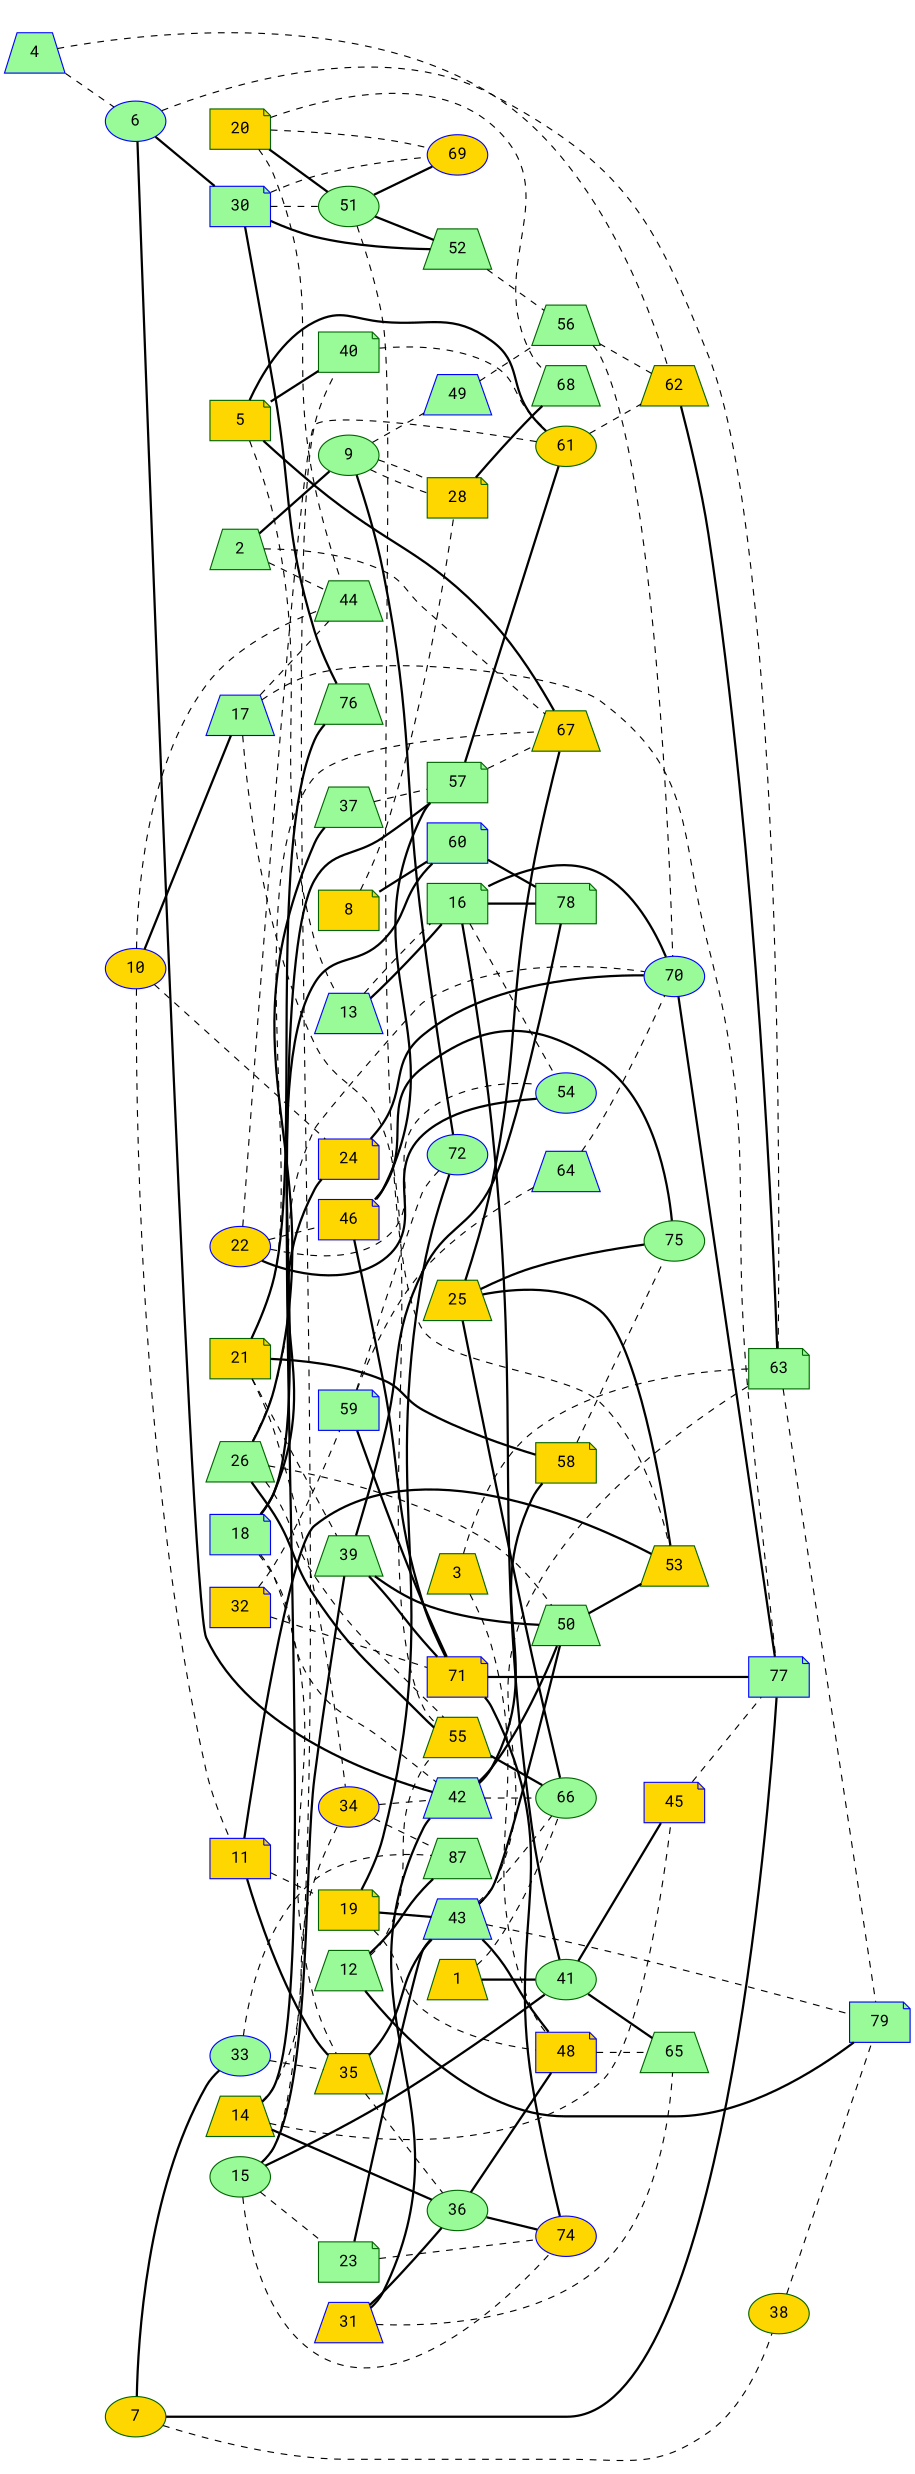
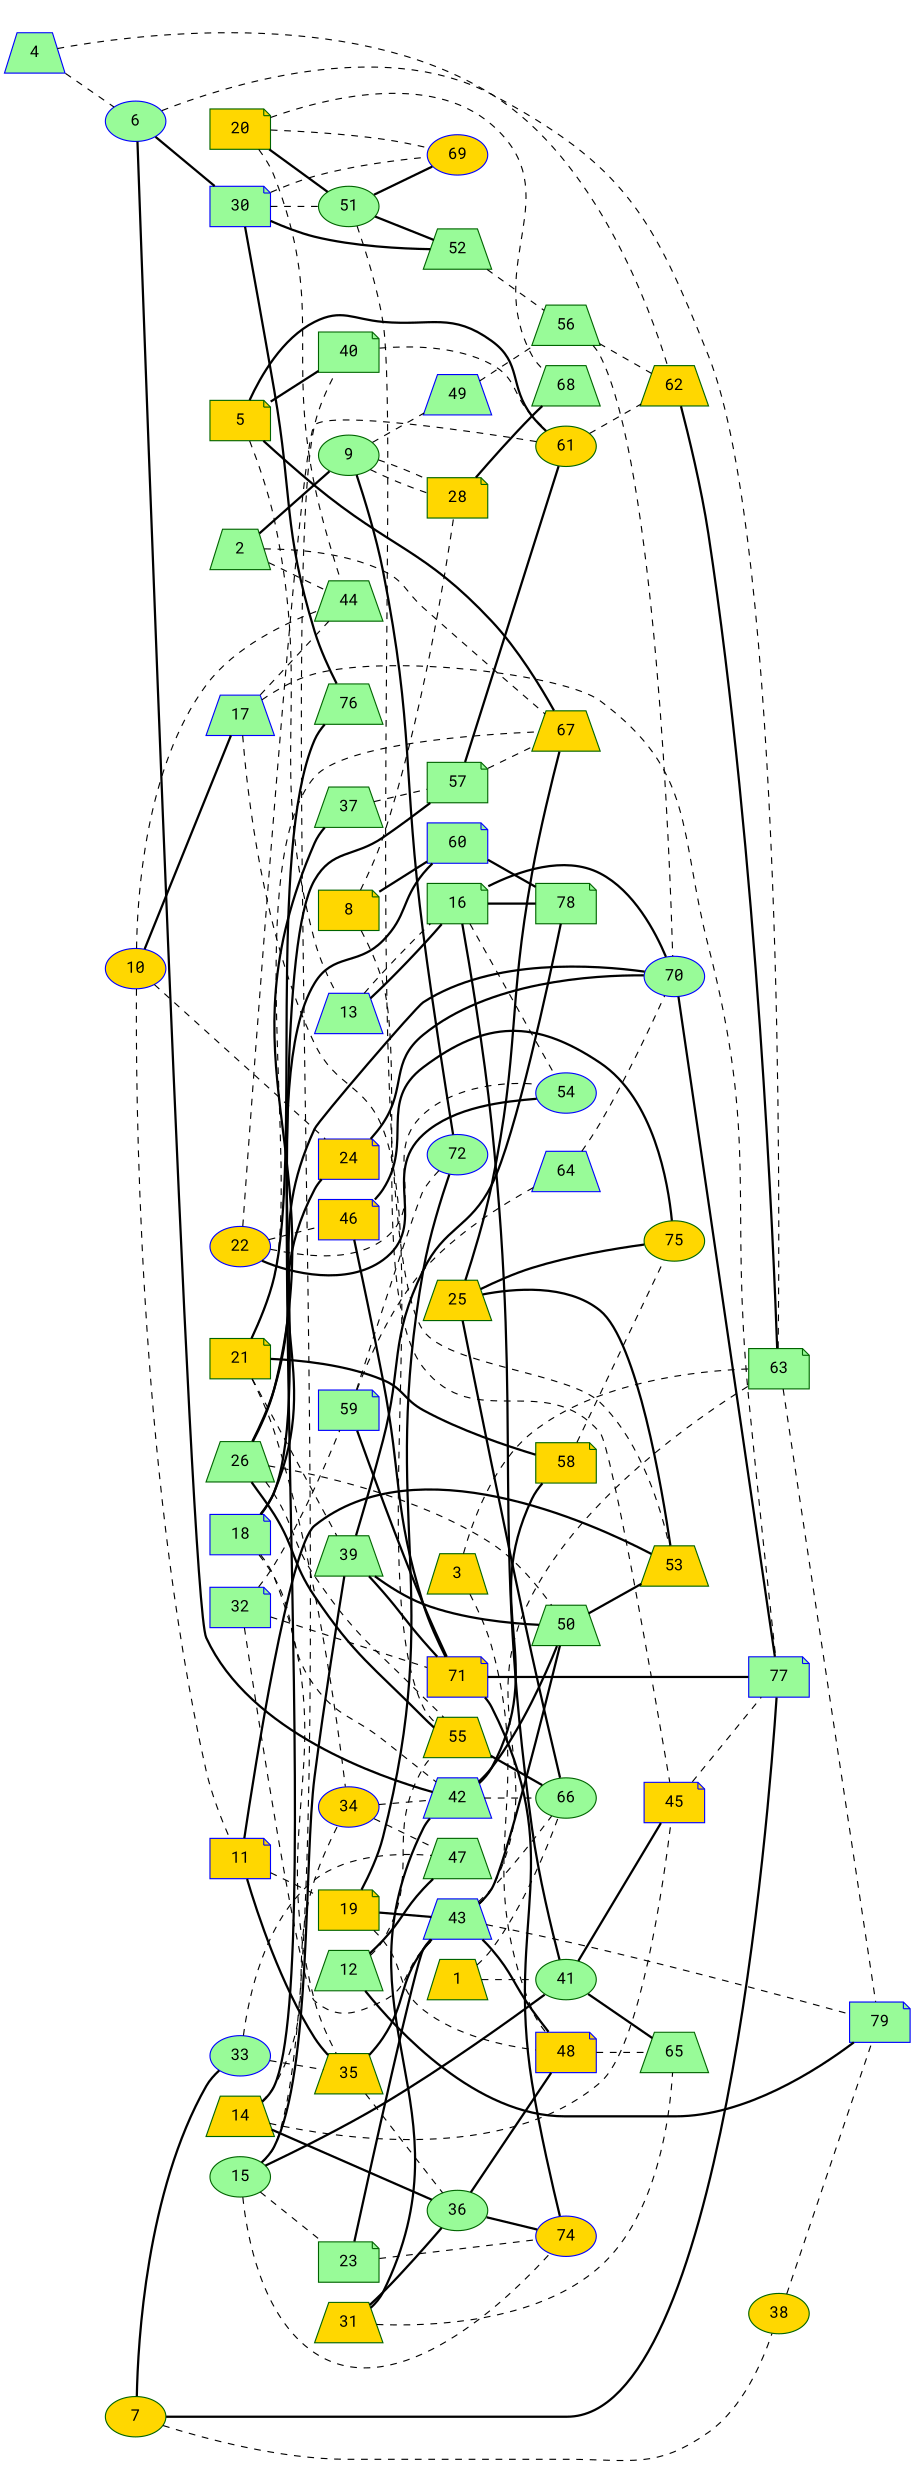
edge "57" -- "46": removed
edge "70" -- "26": style dashed -> bold
node "75": fillcolor palegreen -> gold
edge "8" -- "45": added
node "32": fillcolor gold -> palegreen
node "87": label "87" -> "47"
edge "32" -- "43": added
edge "1" -- "41": style bold -> dashed
node "31": color blue -> darkgreen
